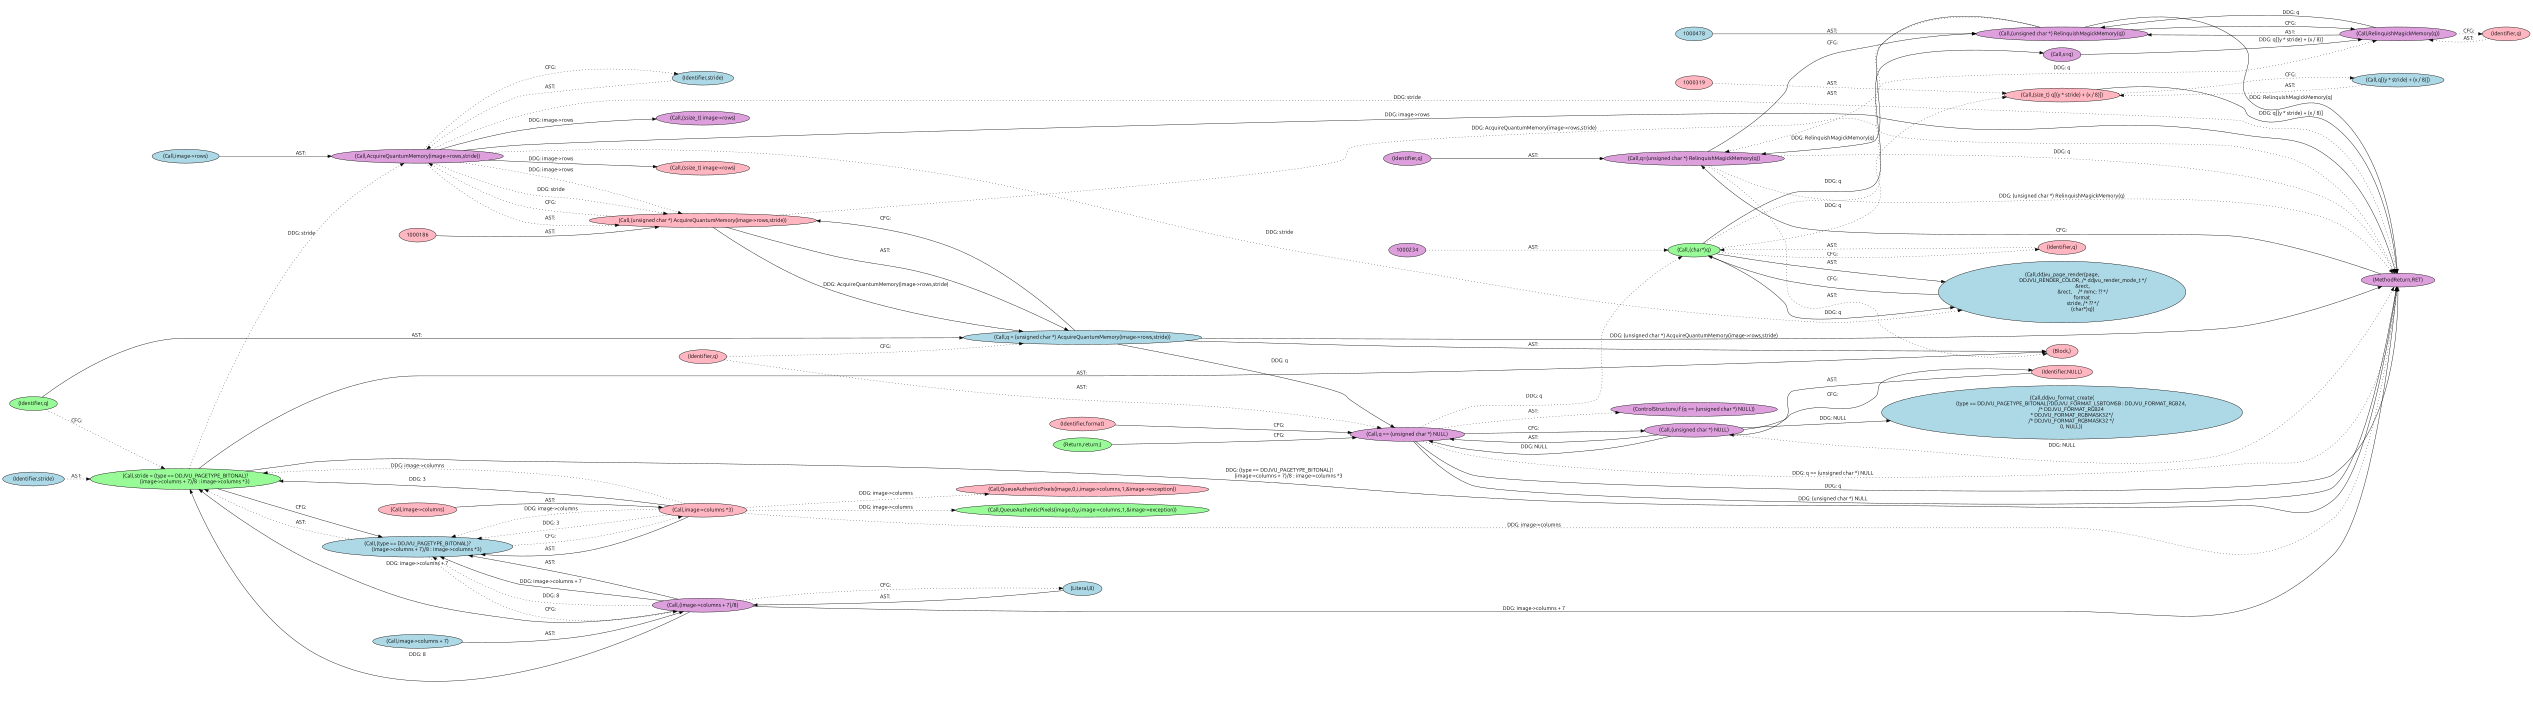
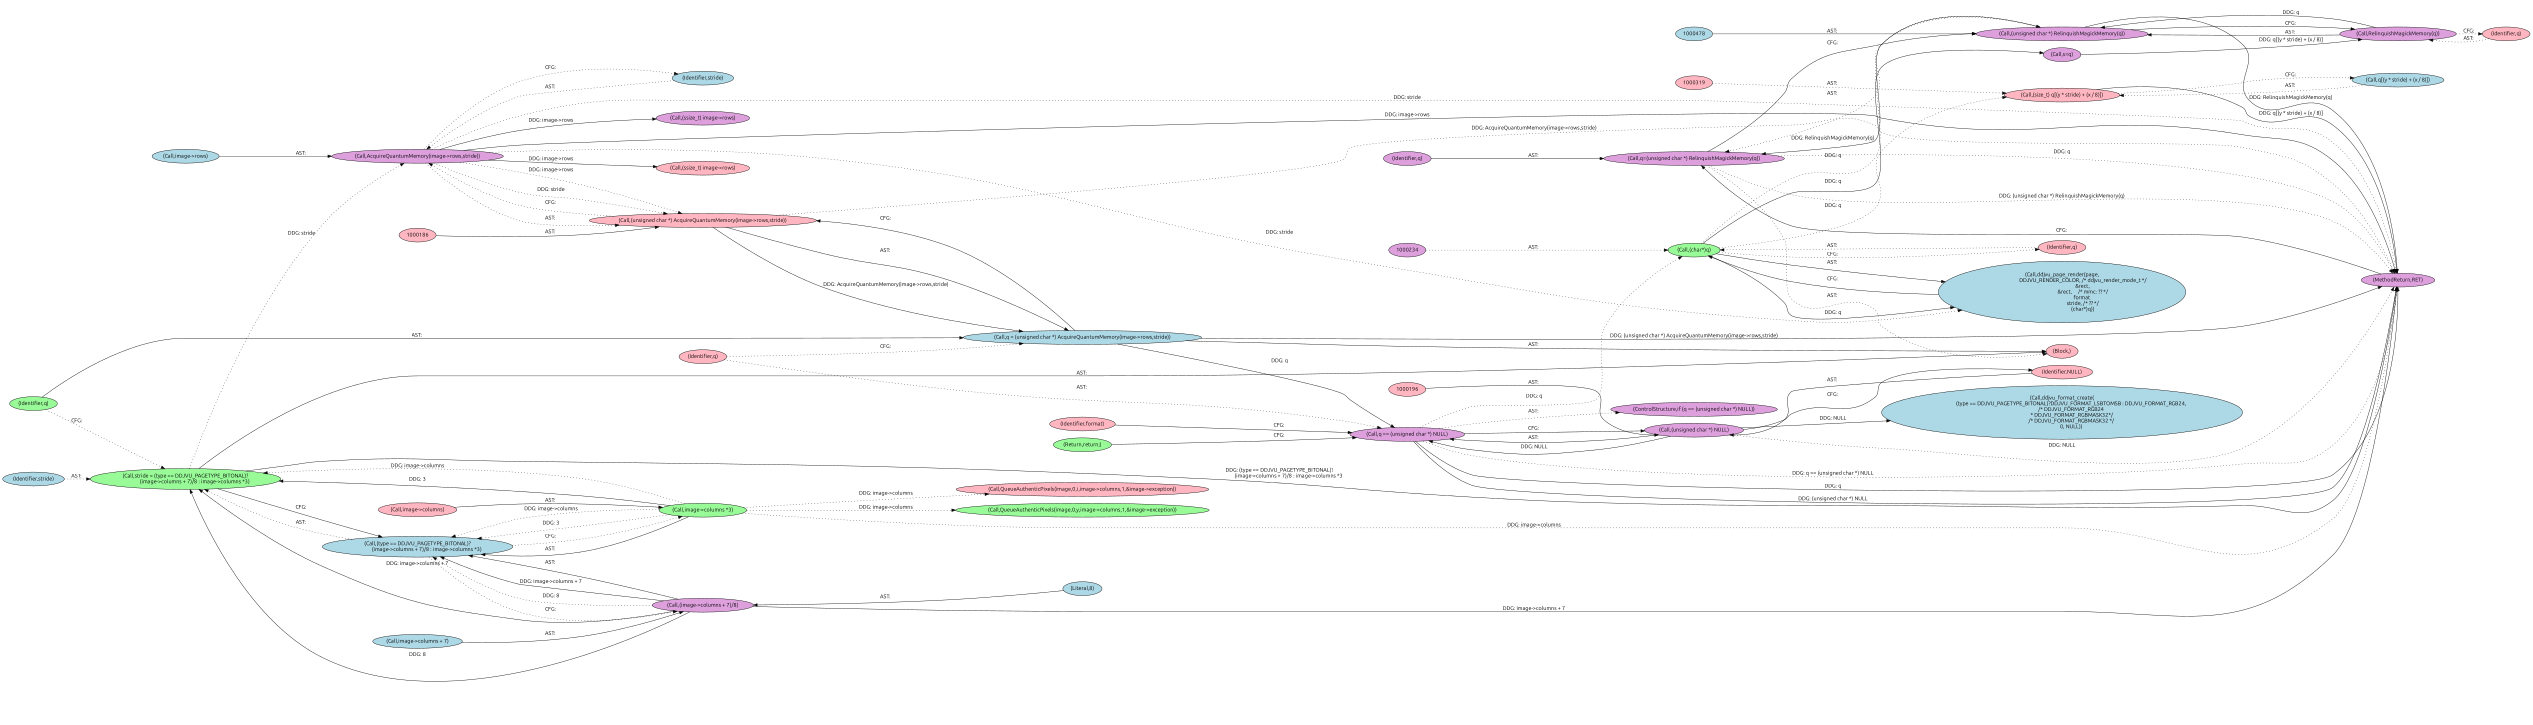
edge "(Call,(char*)q)" -> "(Call,RelinquishMagickMemory(q))": now "(Call,(char*)q)" -> "(Call,(unsigned char *) RelinquishMagickMemory(q))"
node "1000196": added
node "(Call,image->columns *3)": fillcolor lightpink -> palegreen
edge "(Call,(image->columns + 7)/8)" -> "(Literal,8)": removed, label "CFG:"
